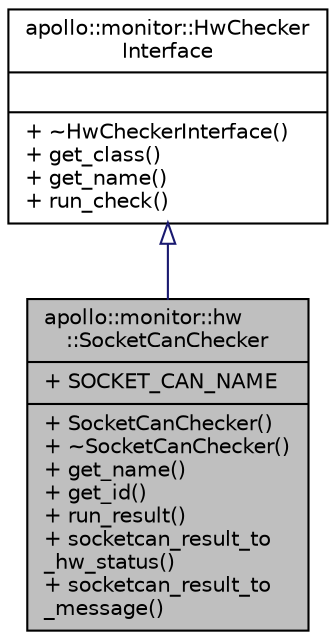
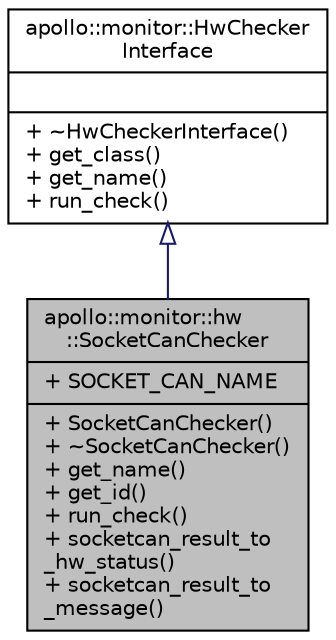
node "apollo::monitor::hw": text "+ run_result()" -> "+ run_check()"
